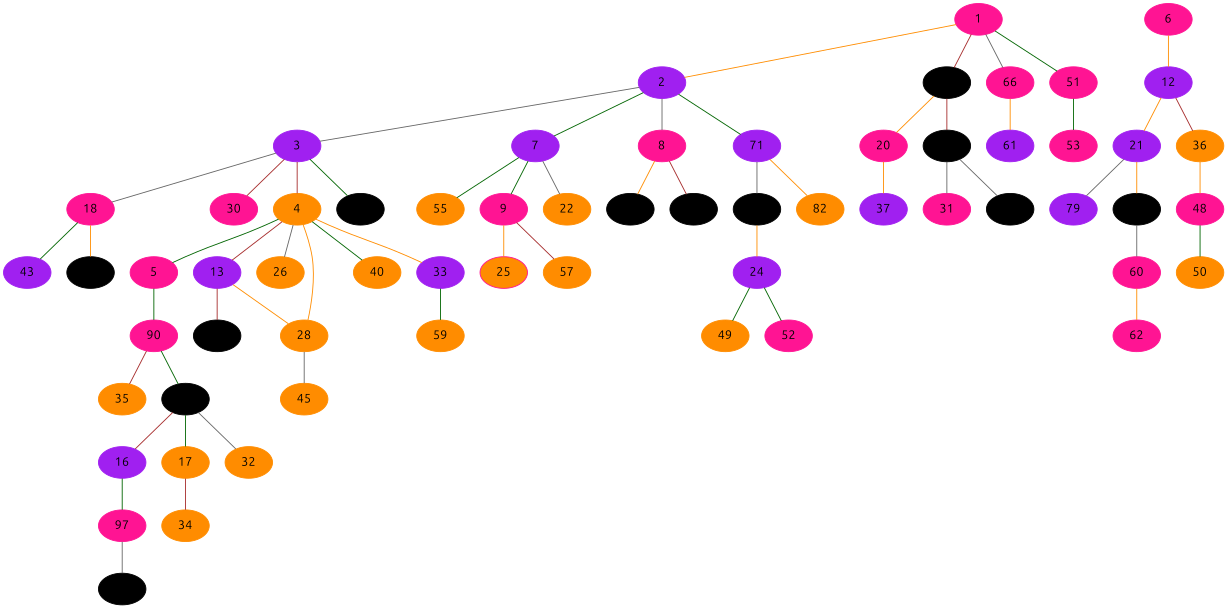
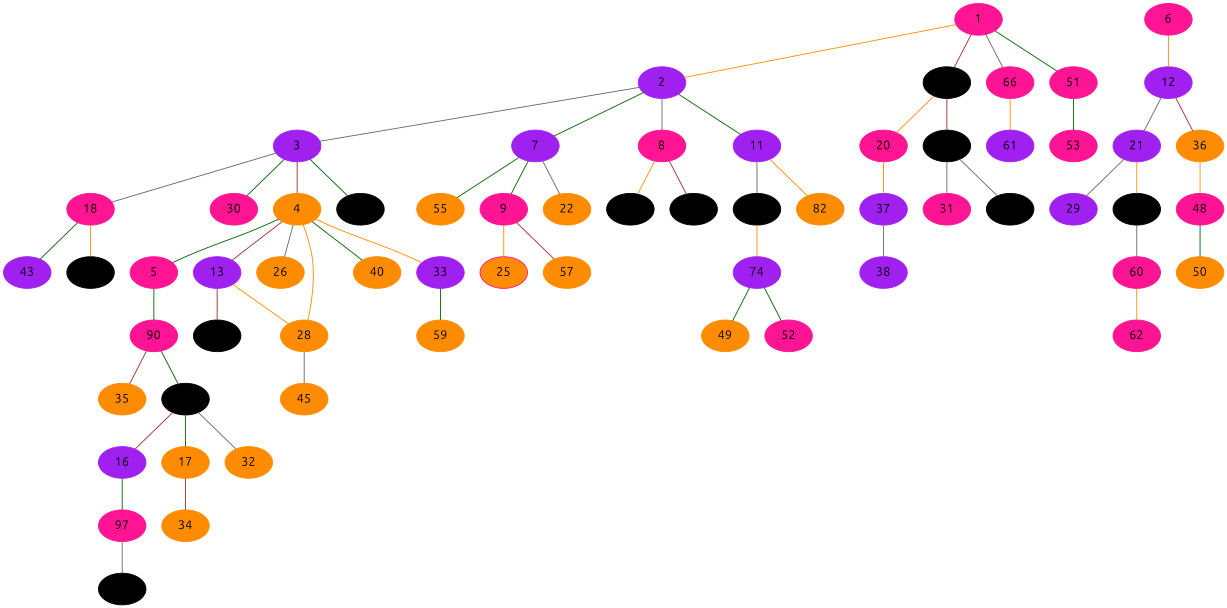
edge "12" -- "21": color darkorange -> gray40
node "71": label "71" -> "11"
edge "3" -- "30": color brown -> darkgreen
node "79": label "79" -> "29"
node "24": label "24" -> "74"
node "38": added
